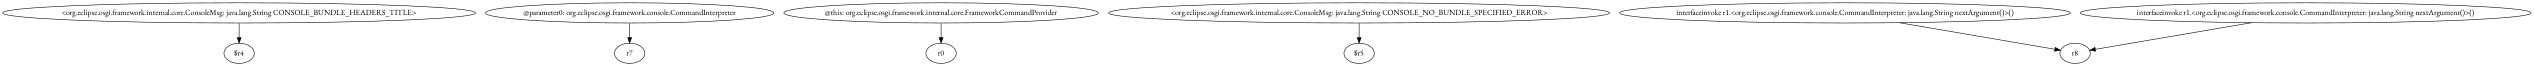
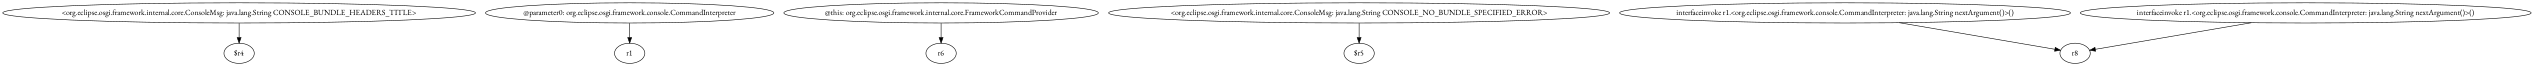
node "r7": label "r7" -> "r1"
node "r0": label "r0" -> "r6"
